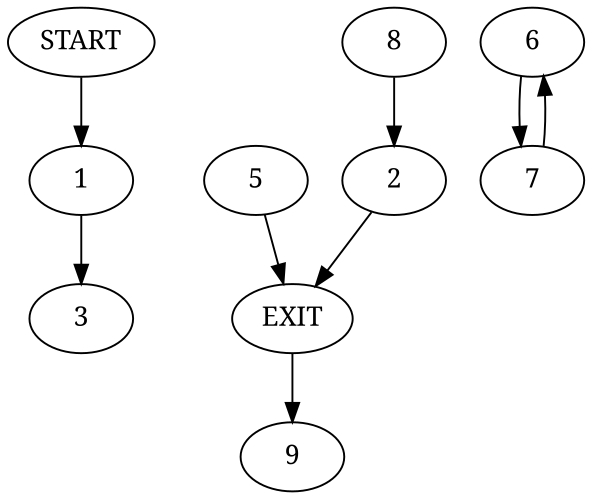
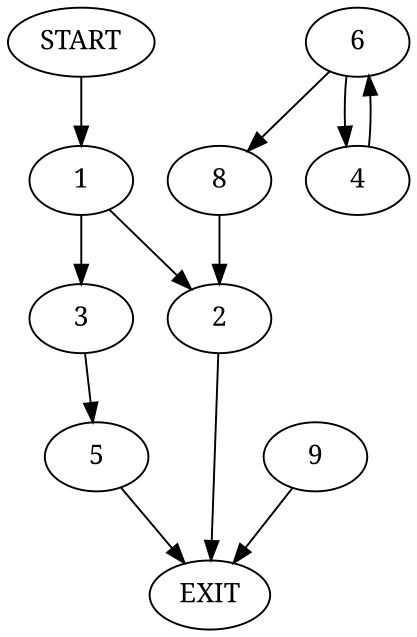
edge "6" -> "8": added
node "7": label "7" -> "4"
edge "1" -> "2": added
edge "3" -> "5": added
edge "EXIT" -> "9": reversed
